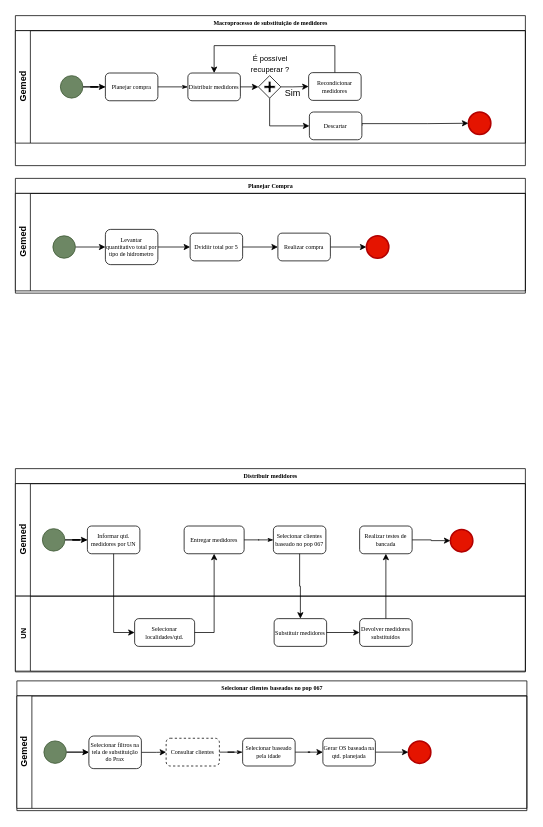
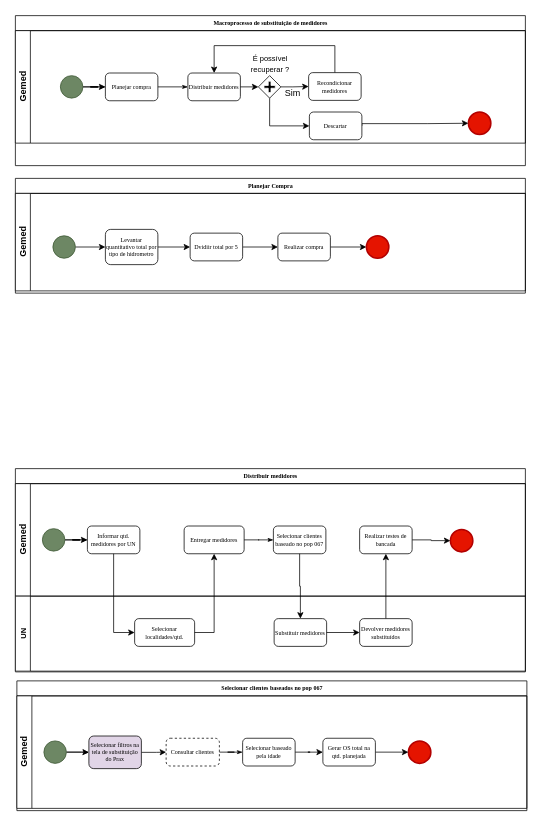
node "Selecionar filtros na tela de substituição do Prax": fillcolor #ffffff -> #e1d5e7
node "Gerar OS baseada na qtd. planejada": label "Gerar OS baseada na qtd. planejada" -> "Gerar OS total na qtd. planejada"
